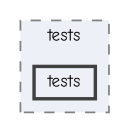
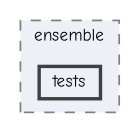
cluster "tests": label "tests" -> "ensemble"
